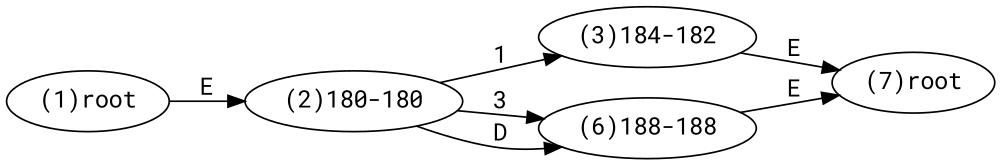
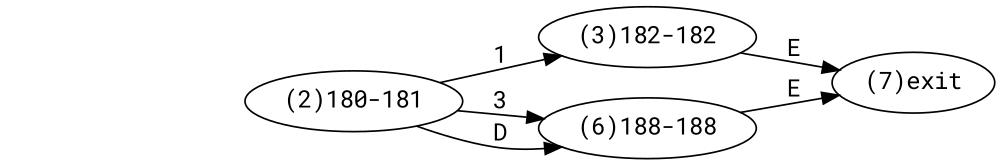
node "(3)184-182": label "(3)184-182" -> "(3)182-182"
node "(7)root": label "(7)root" -> "(7)exit"
node "(1)root": removed
node "(2)180-180": label "(2)180-180" -> "(2)180-181"
